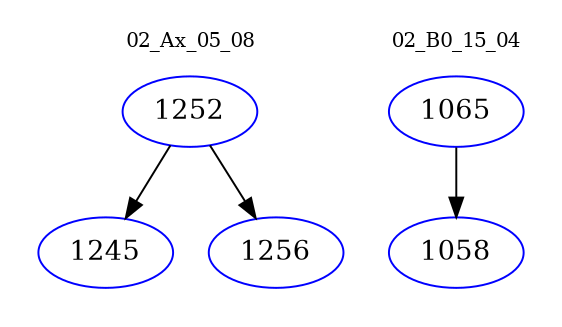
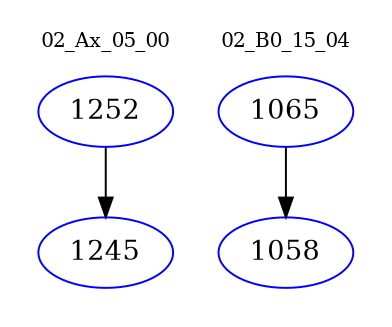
cluster "02_Ax_05_08": label "02_Ax_05_08" -> "02_Ax_05_00"
node "1256": removed
